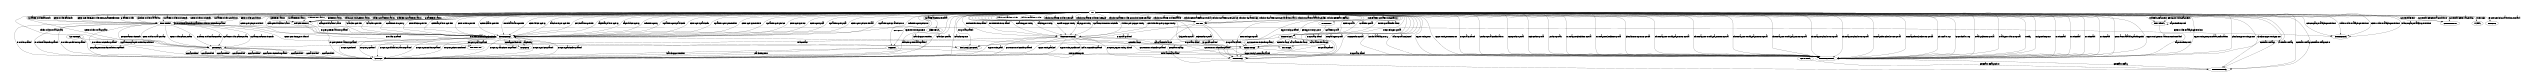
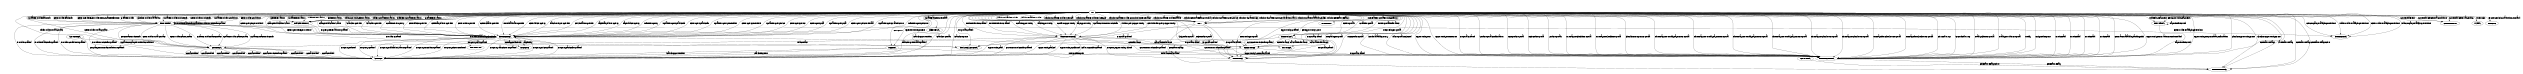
node "ADMIN": label "ADMIN" -> "DEV"
edge "TYPEFORM" -> "PROPOSALS": removed, label "CreateProposal"
edge "PROVIDERS" -> "DEV_ADMIN": now "PROVIDERS" -> "PROPERTIES"
edge "RESERVATIONS" -> "SEARCH": removed, label "PropertyReservationsUpdated"
edge "FEATUREFLAGS" -> "NOTIFICATIONS": reversed
